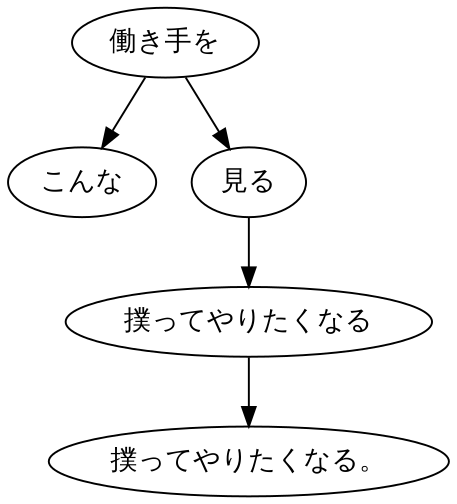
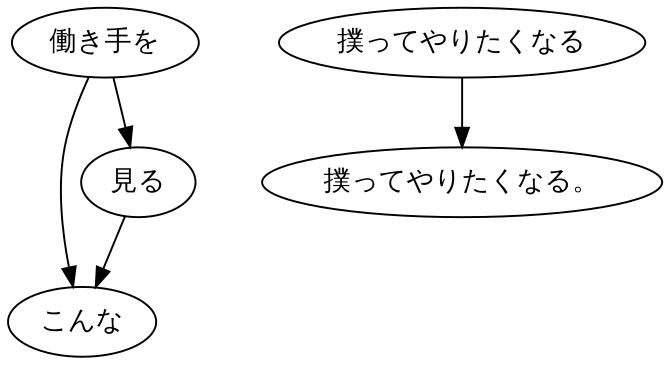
edge "見る" -> "撲ってやりたくなる": now "見る" -> "こんな"
